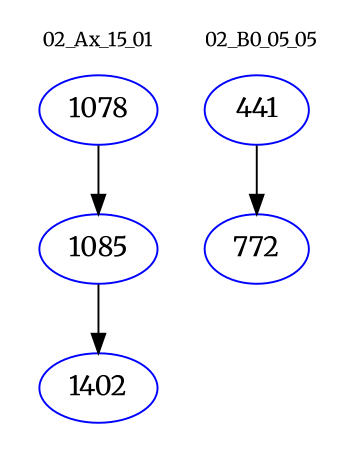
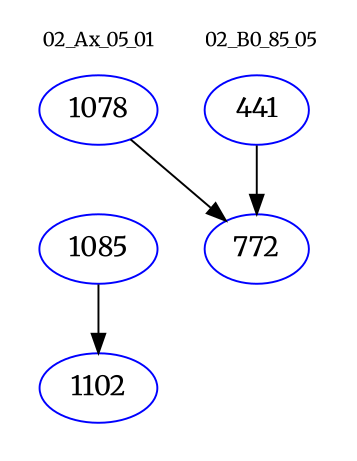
cluster "02_Ax_15_01": label "02_Ax_15_01" -> "02_Ax_05_01"
cluster "02_B0_05_05": label "02_B0_05_05" -> "02_B0_85_05"
edge "1078" -> "1085": now "1078" -> "772"
node "1402": label "1402" -> "1102"
